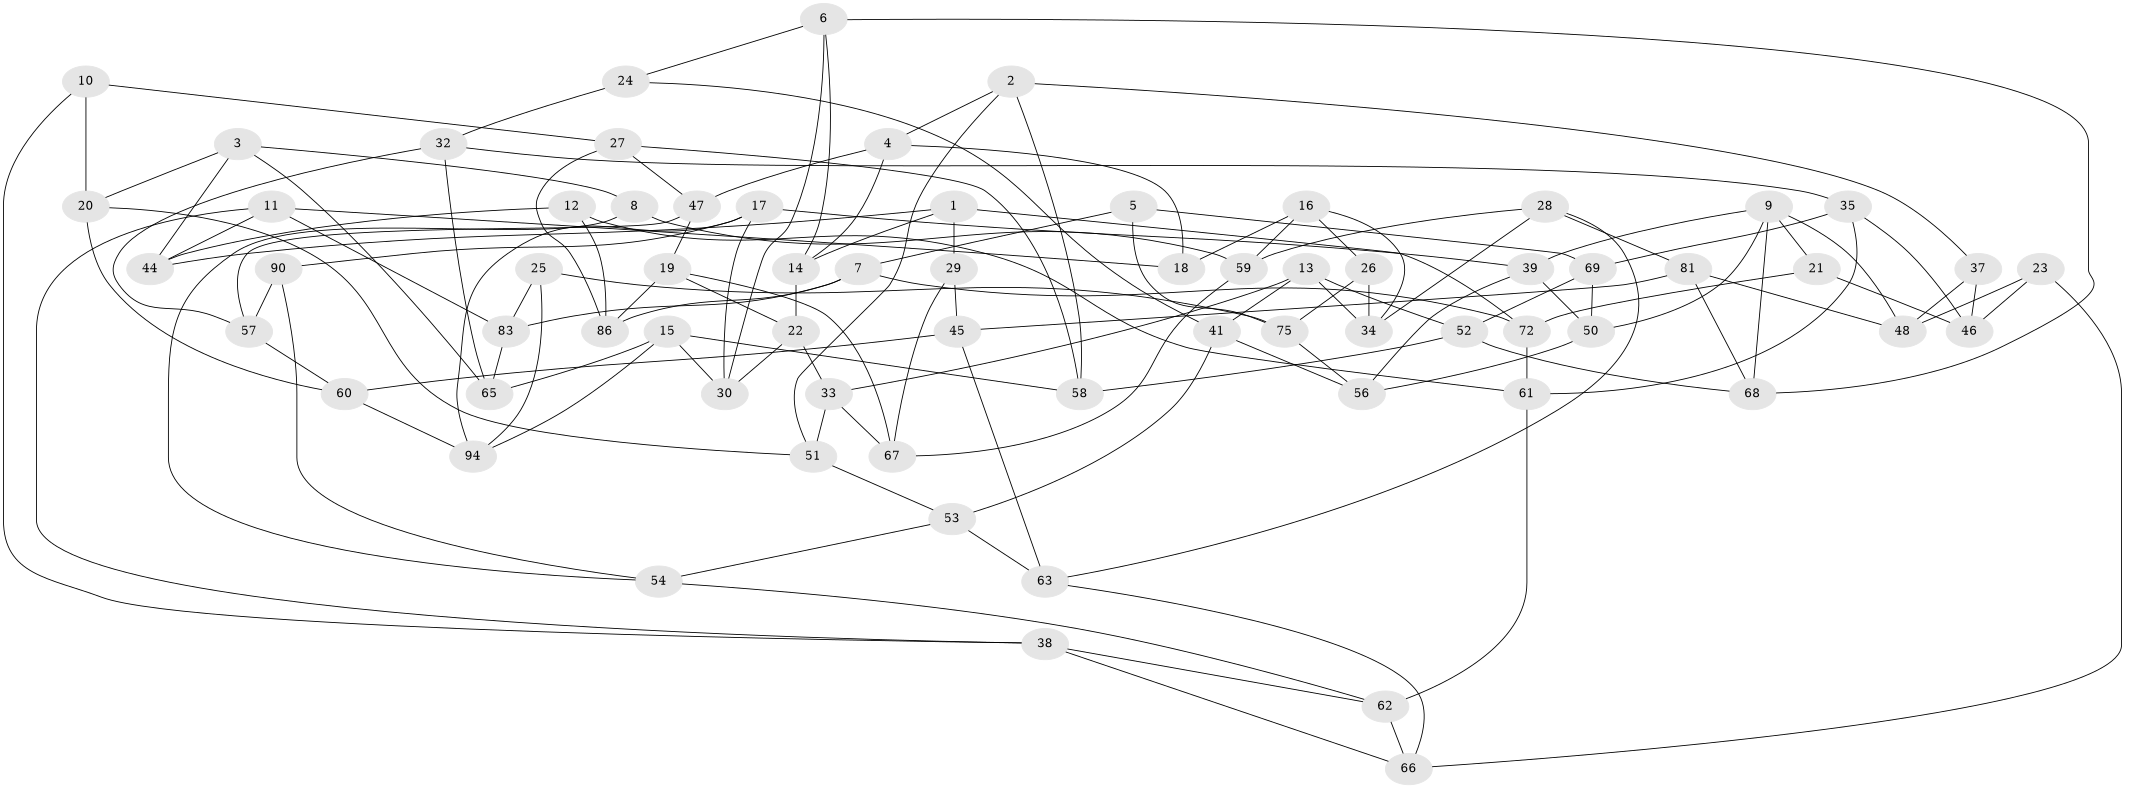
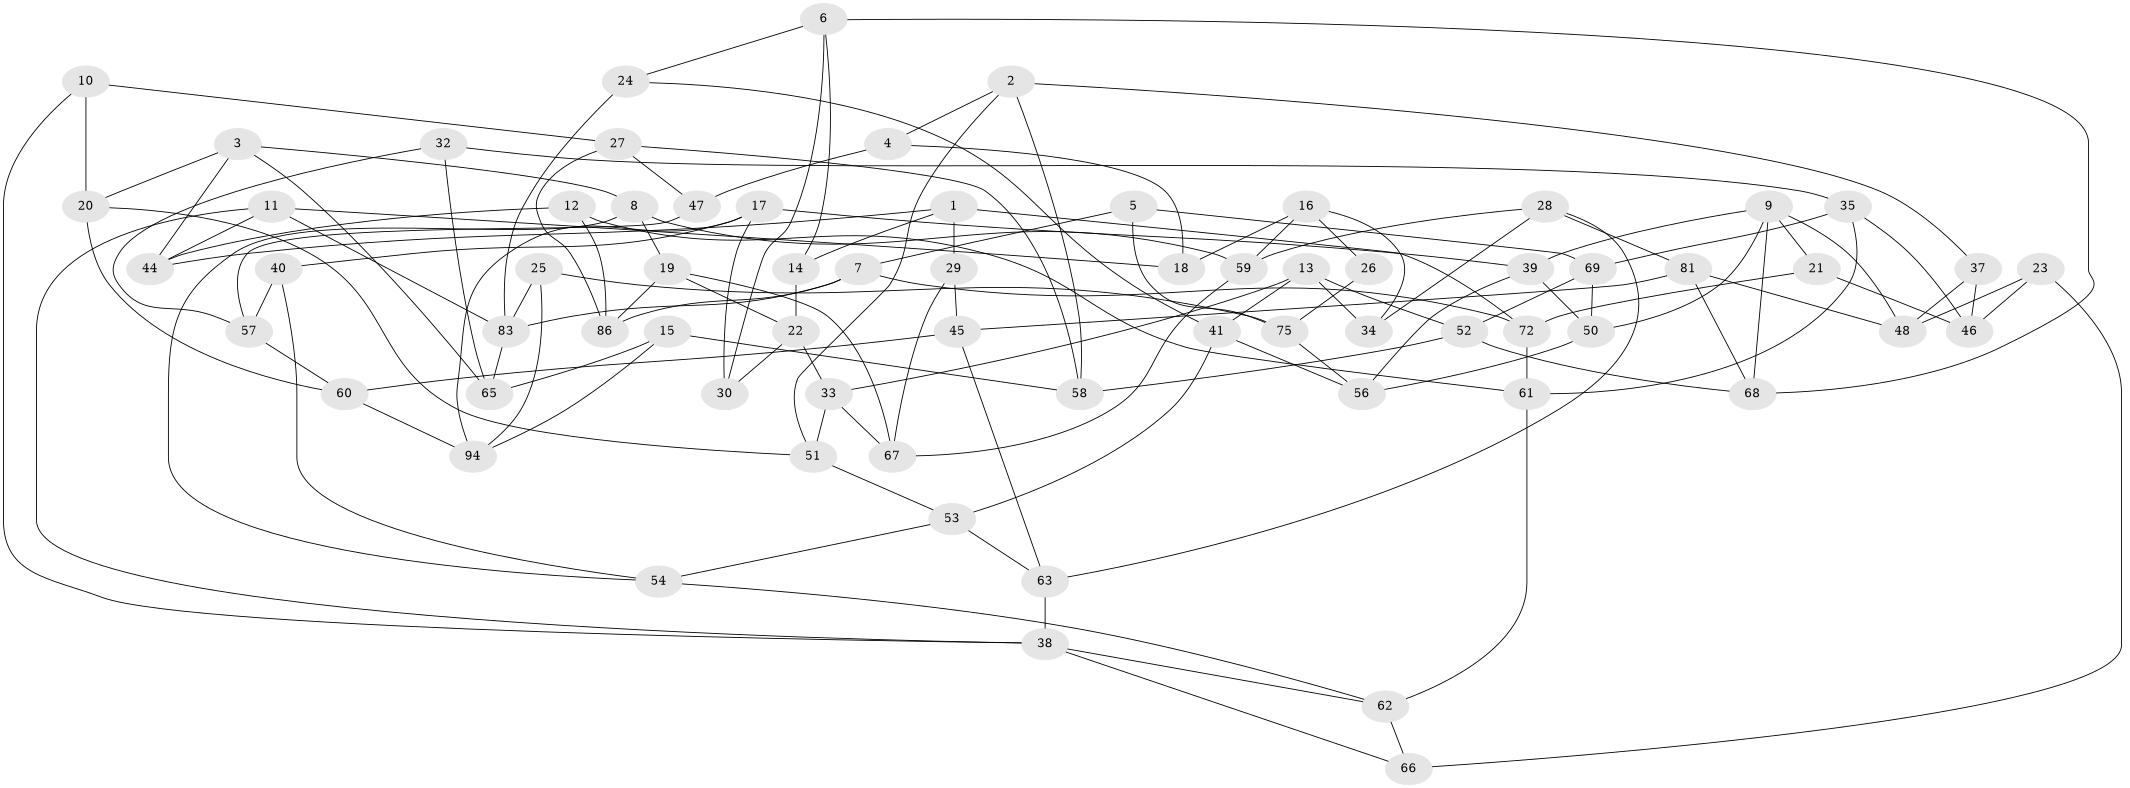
edge "24" -- "32": now "24" -- "83"
edge "4" -- "14": removed
edge "47" -- "19": now "8" -- "19"
node "90": label "90" -> "40"
edge "26" -- "34": removed
edge "15" -- "30": removed
edge "63" -- "66": now "63" -- "38"
